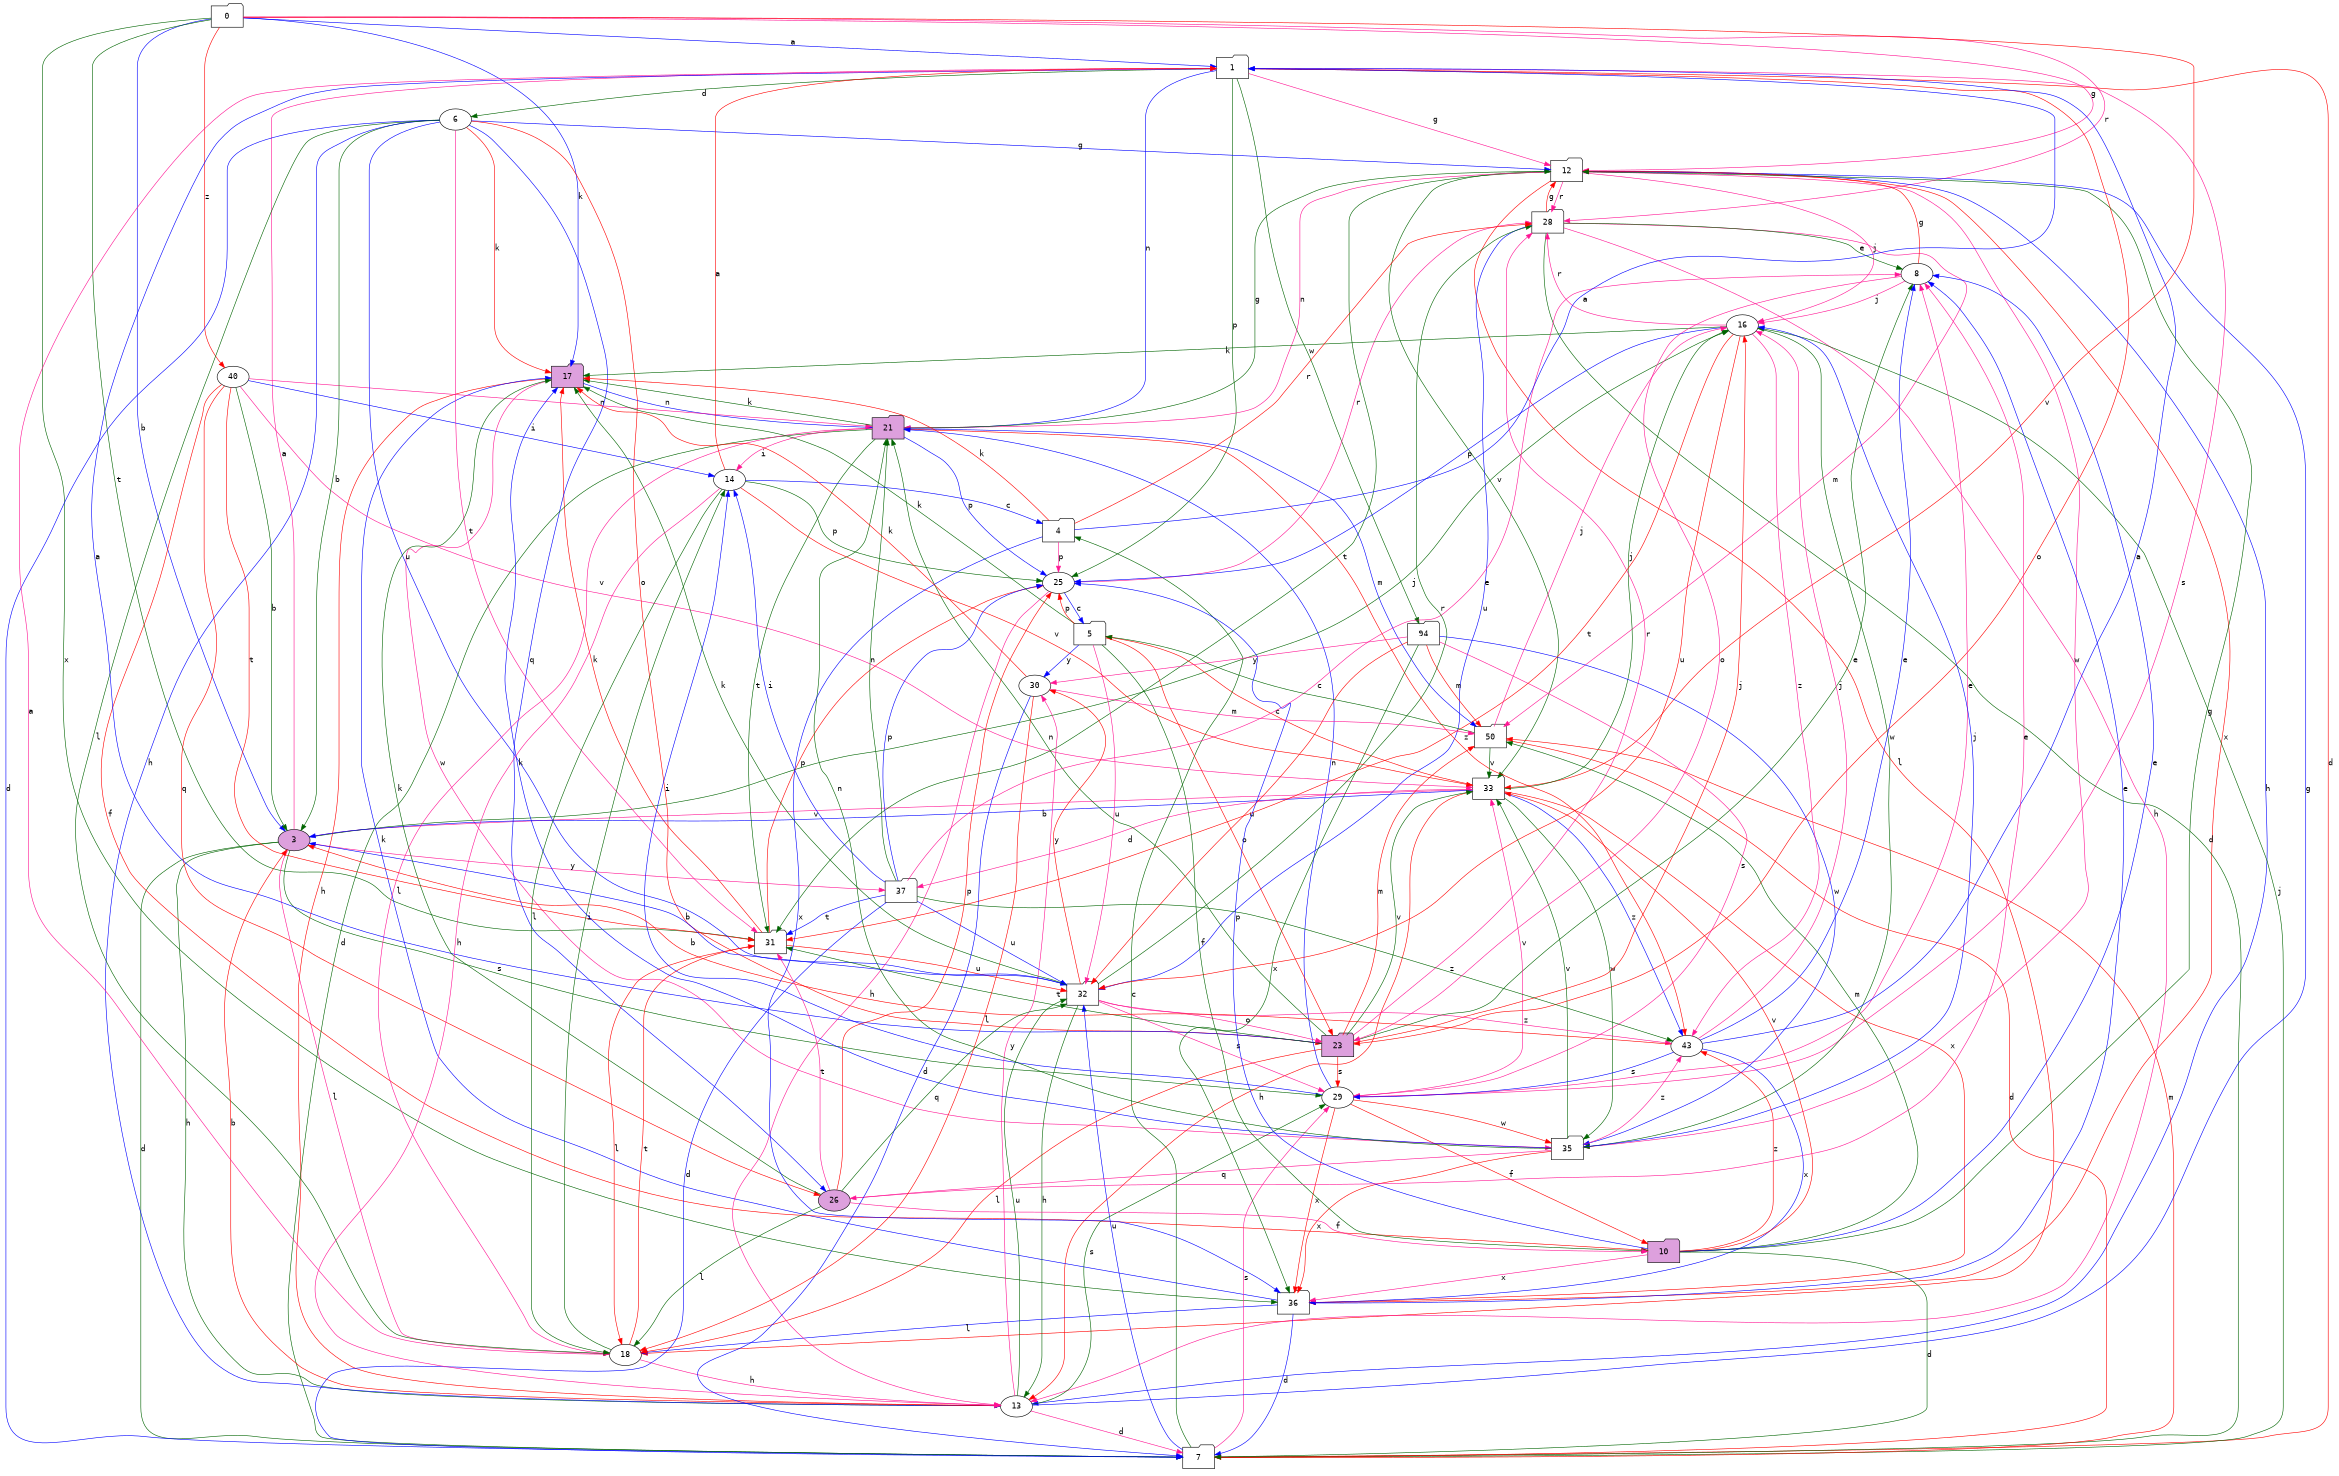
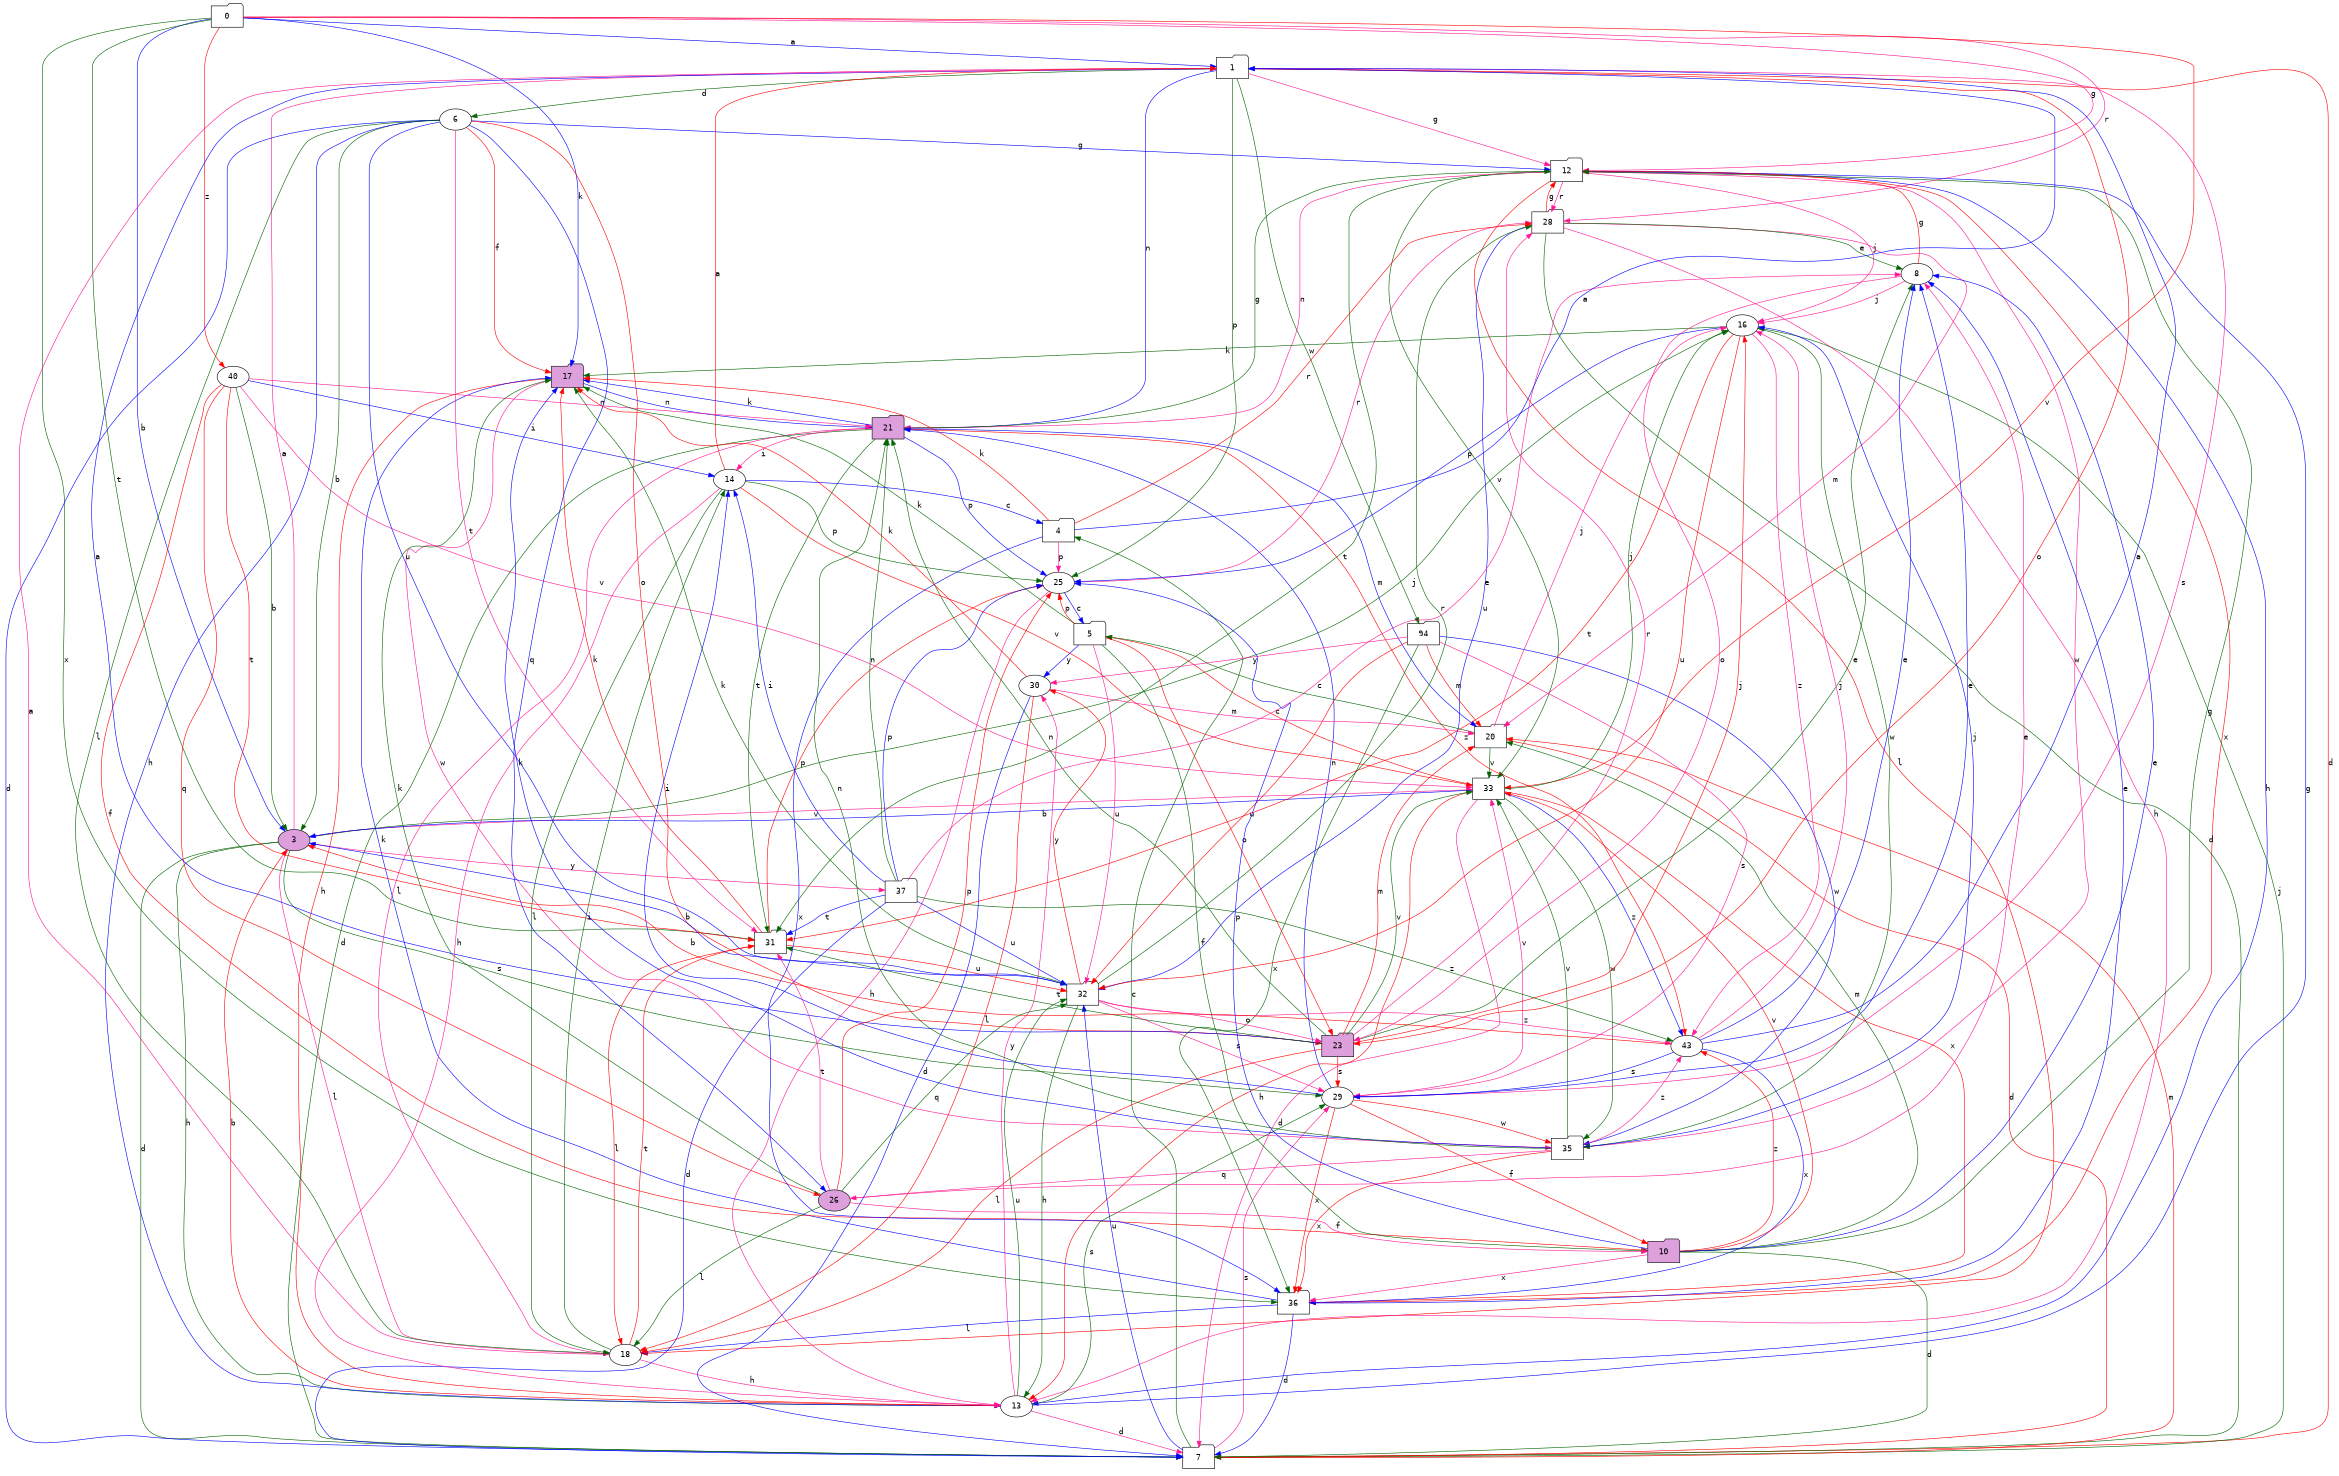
edge "6" -> "17": label "k" -> "f"
edge "16" -> "28": removed, label "r"
edge "21" -> "17": color darkgreen -> blue
node "50": label "50" -> "20"
edge "33" -> "37": now "33" -> "7"
edge "29" -> "8": color deeppink -> blue
